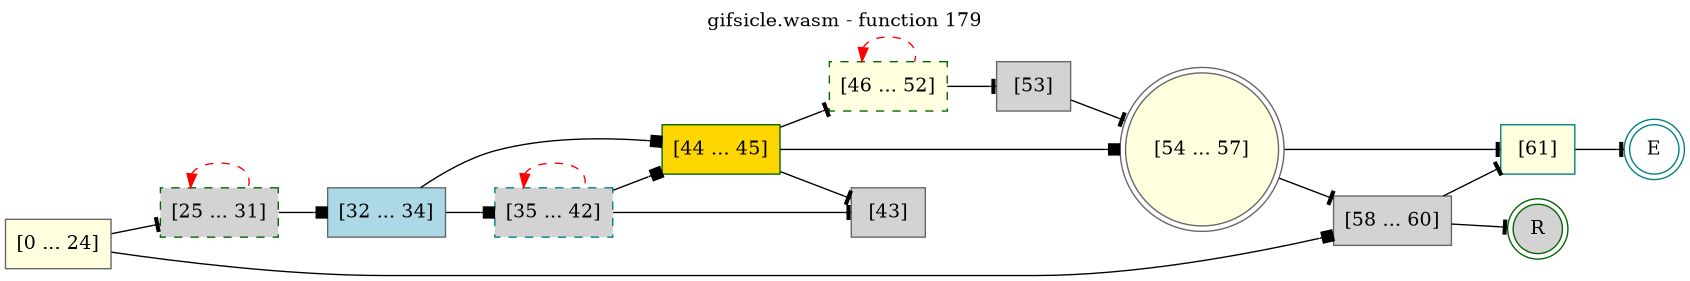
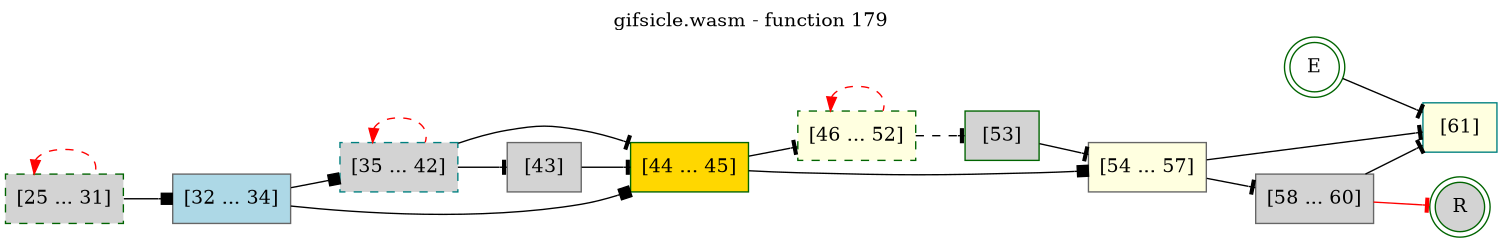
edge "[46 ... 52]" -> "[53]": style solid -> dashed
node "[53]": color gray40 -> darkgreen
node "[54 ... 57]": shape doublecircle -> box
edge "[61]" -> "E": reversed
node "E": color teal -> darkgreen
edge "[35 ... 42]" -> "[44 ... 45]": arrowhead box -> tee
edge "[44 ... 45]" -> "[43]": reversed
edge "[58 ... 60]" -> "R": color black -> red
node "[0 ... 24]": removed
